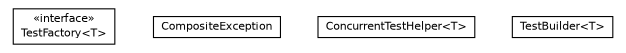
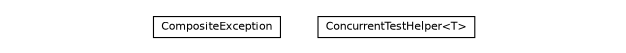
node "TestFactory<T>": removed
node "TestBuilder<T>": removed
